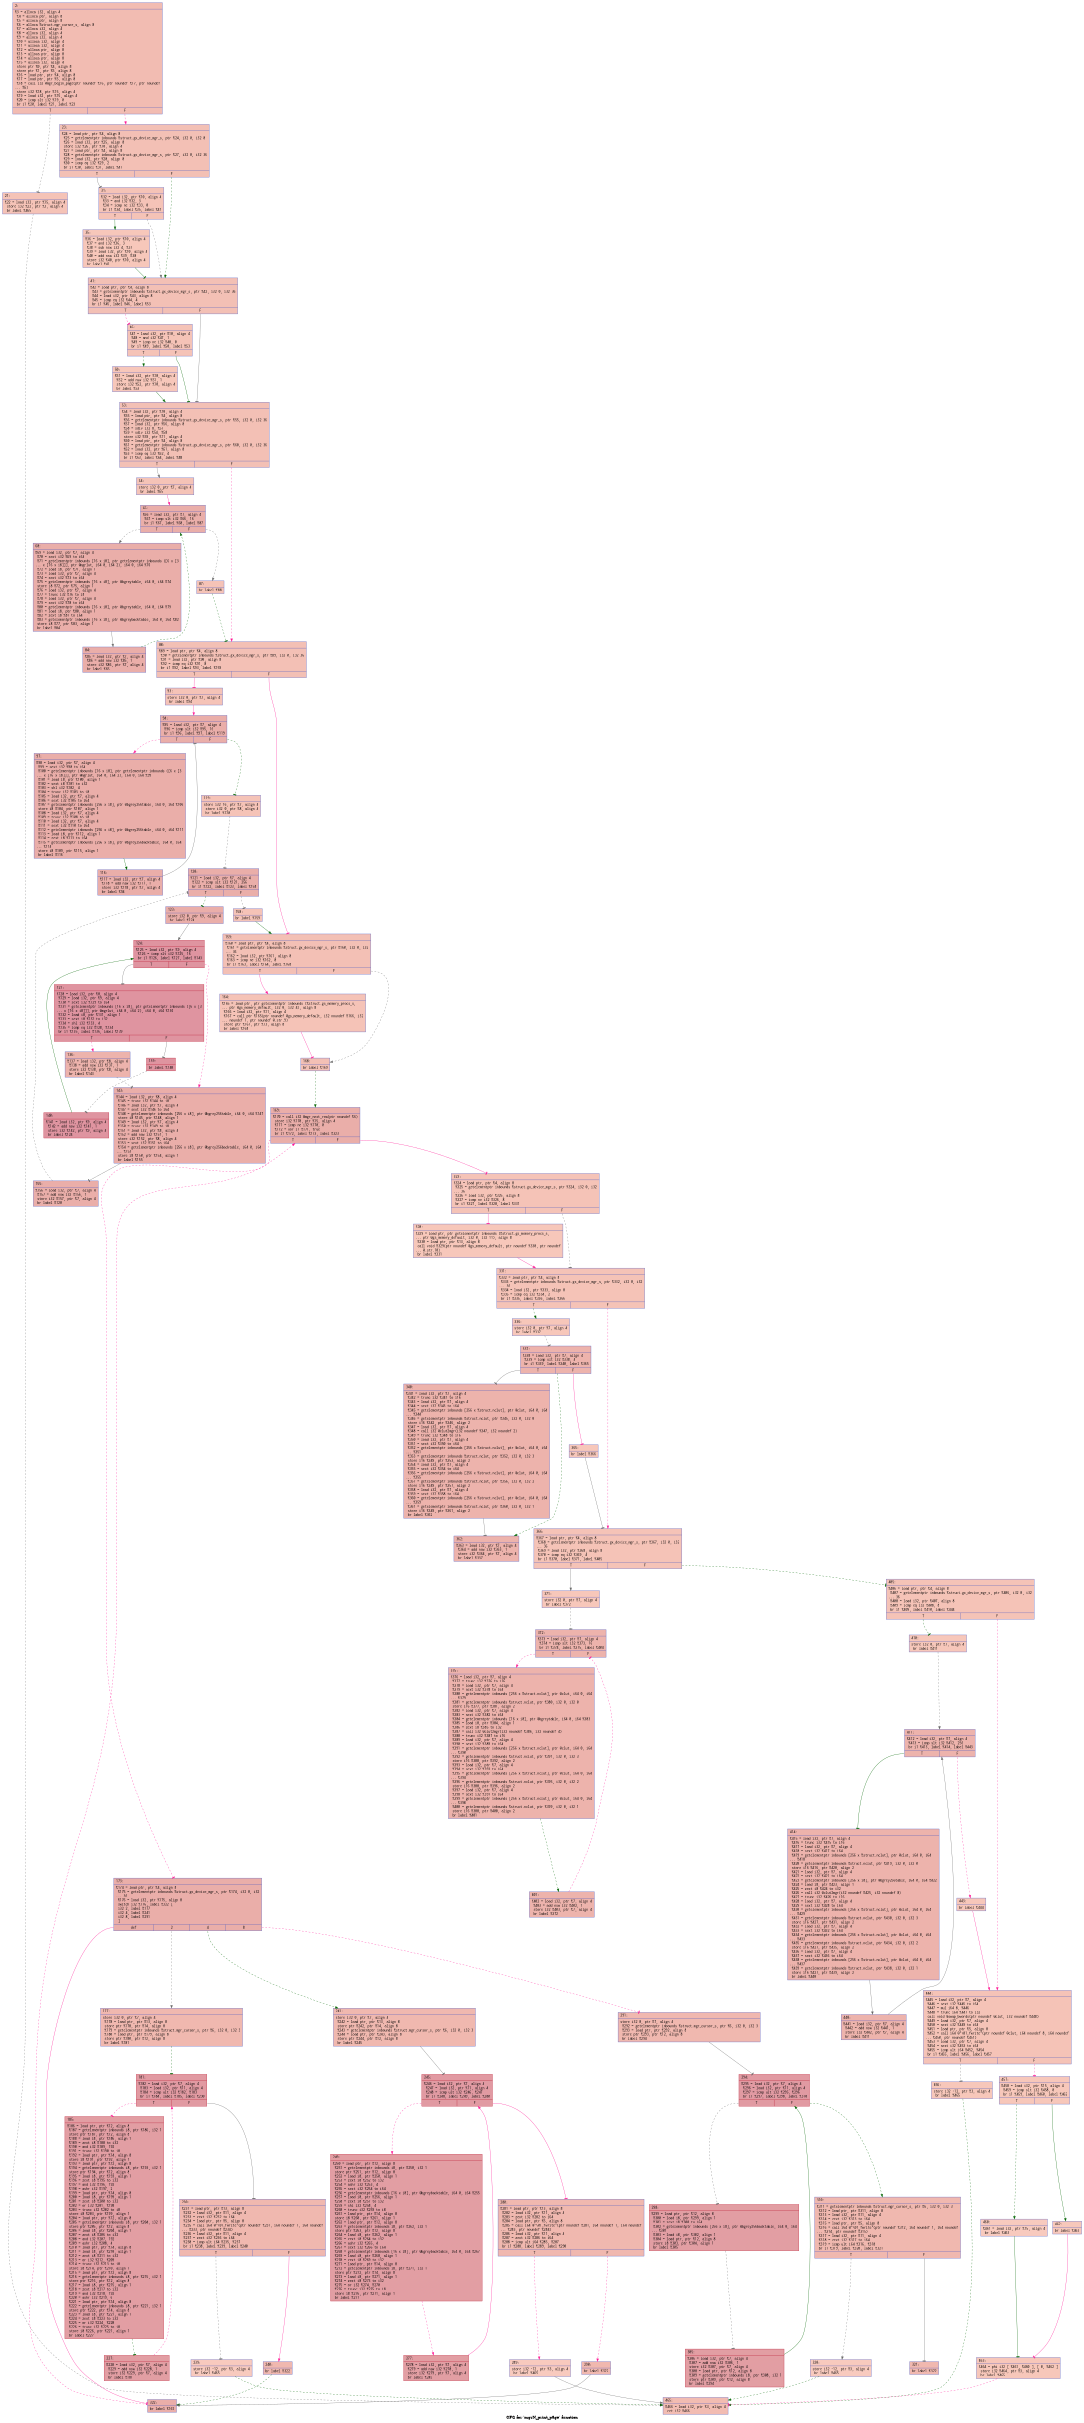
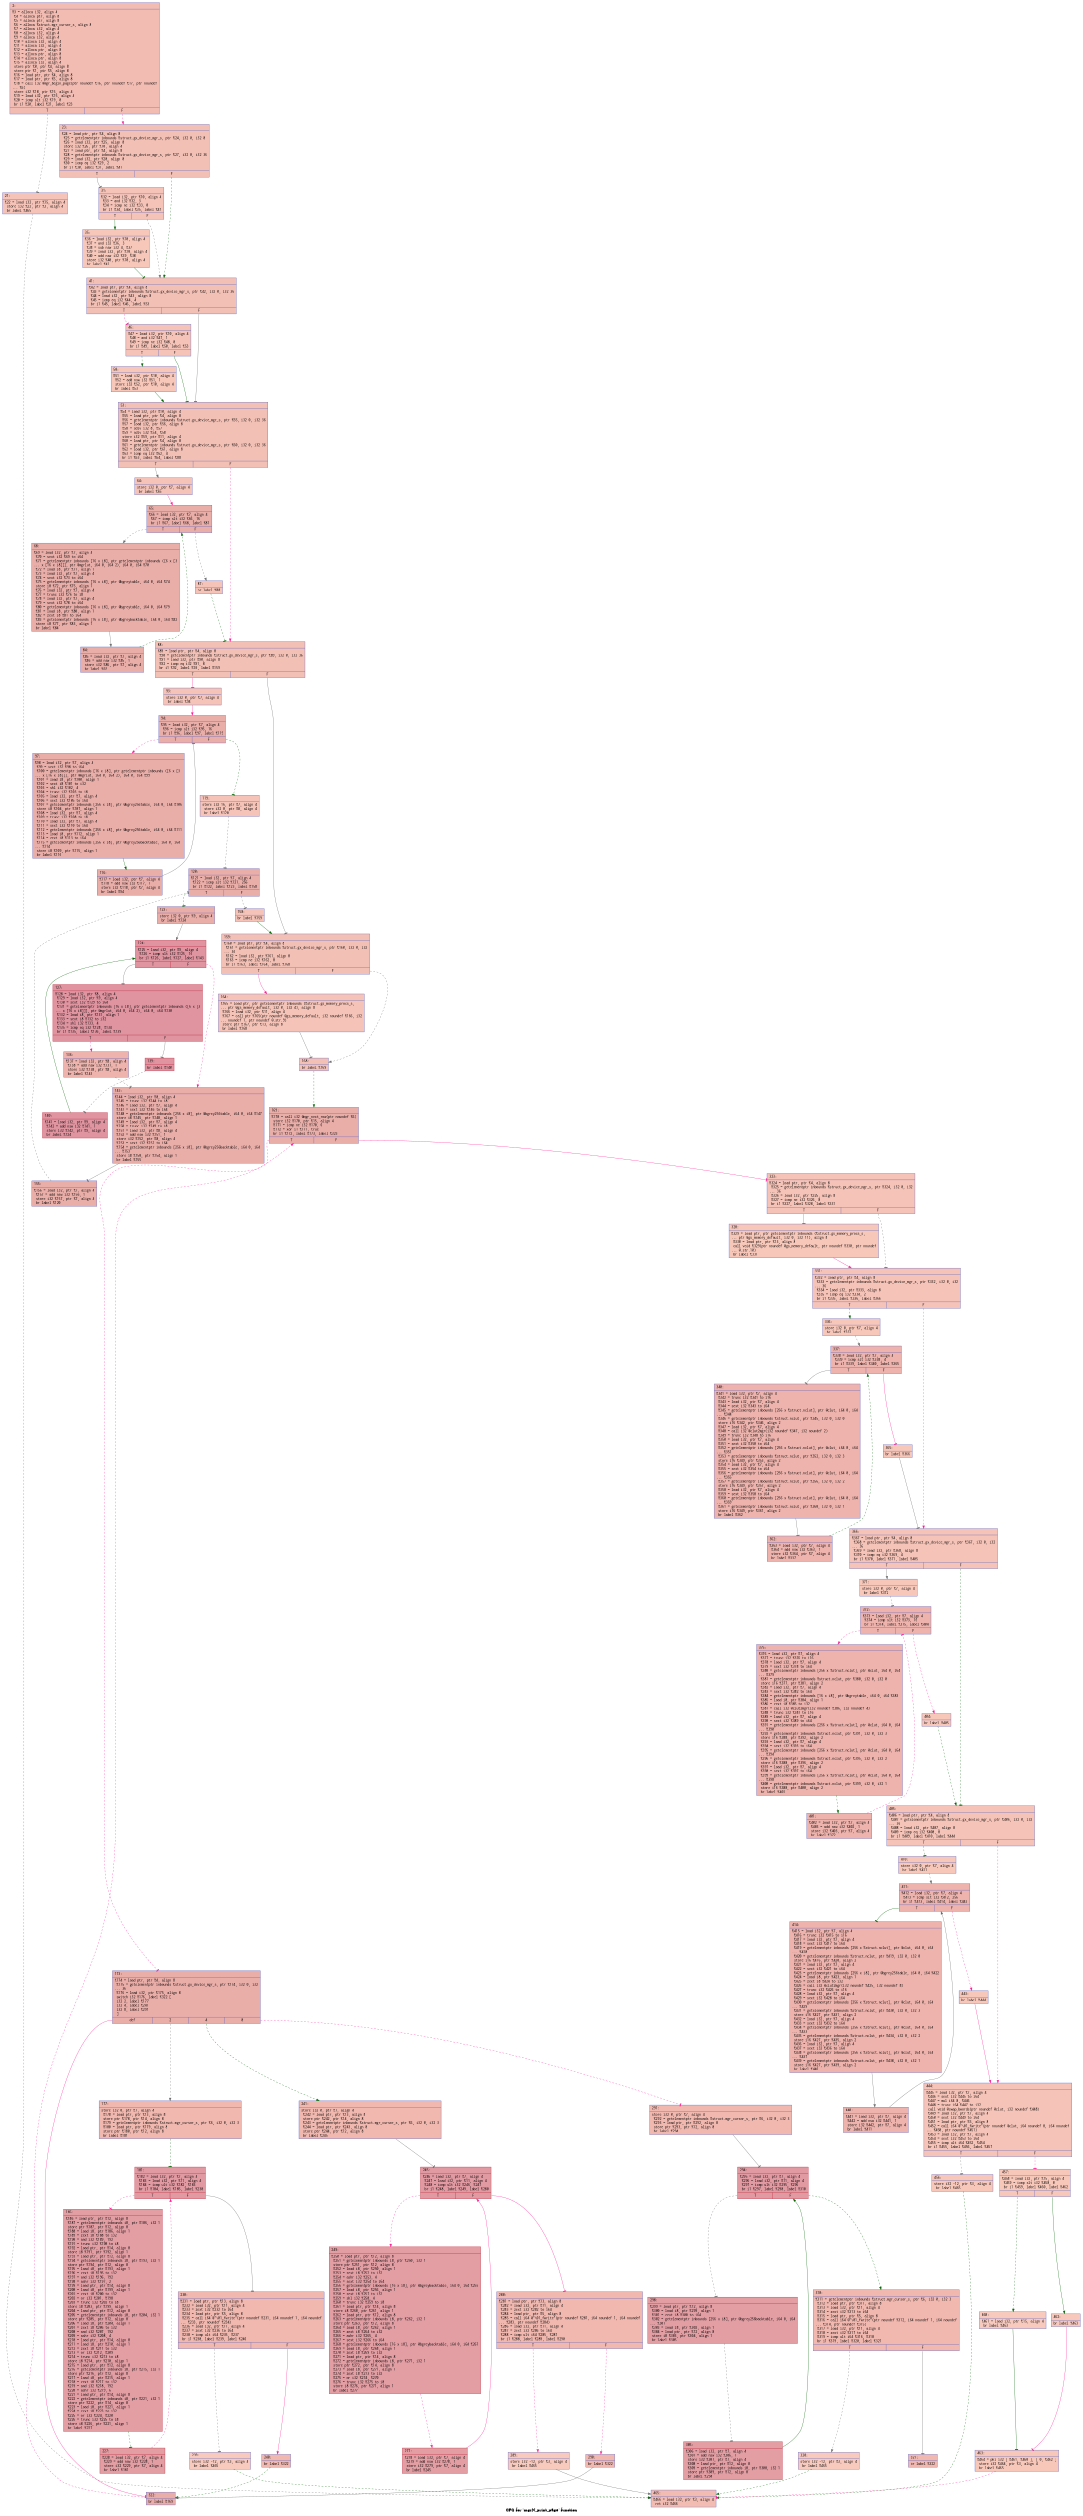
edge "88:" -> "159:": color deeppink -> gray40
edge "164:" -> "168:": color deeppink -> gray40
edge "336:" -> "337:": arrowhead tee -> normal
edge "337:" -> "362:": reversed
node "404:": added
